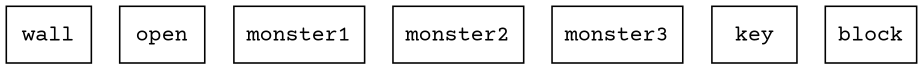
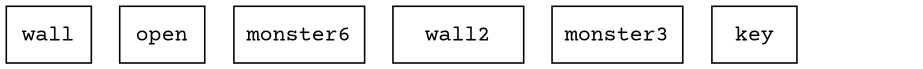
node "monster1": label "monster1" -> "monster6"
node "monster2": label "monster2" -> "wall2"
node "block": removed
